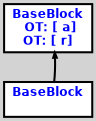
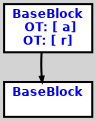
edge "BaseBlock" -> "BaseBlock OT: [ a] OT: [ r]": reversed
